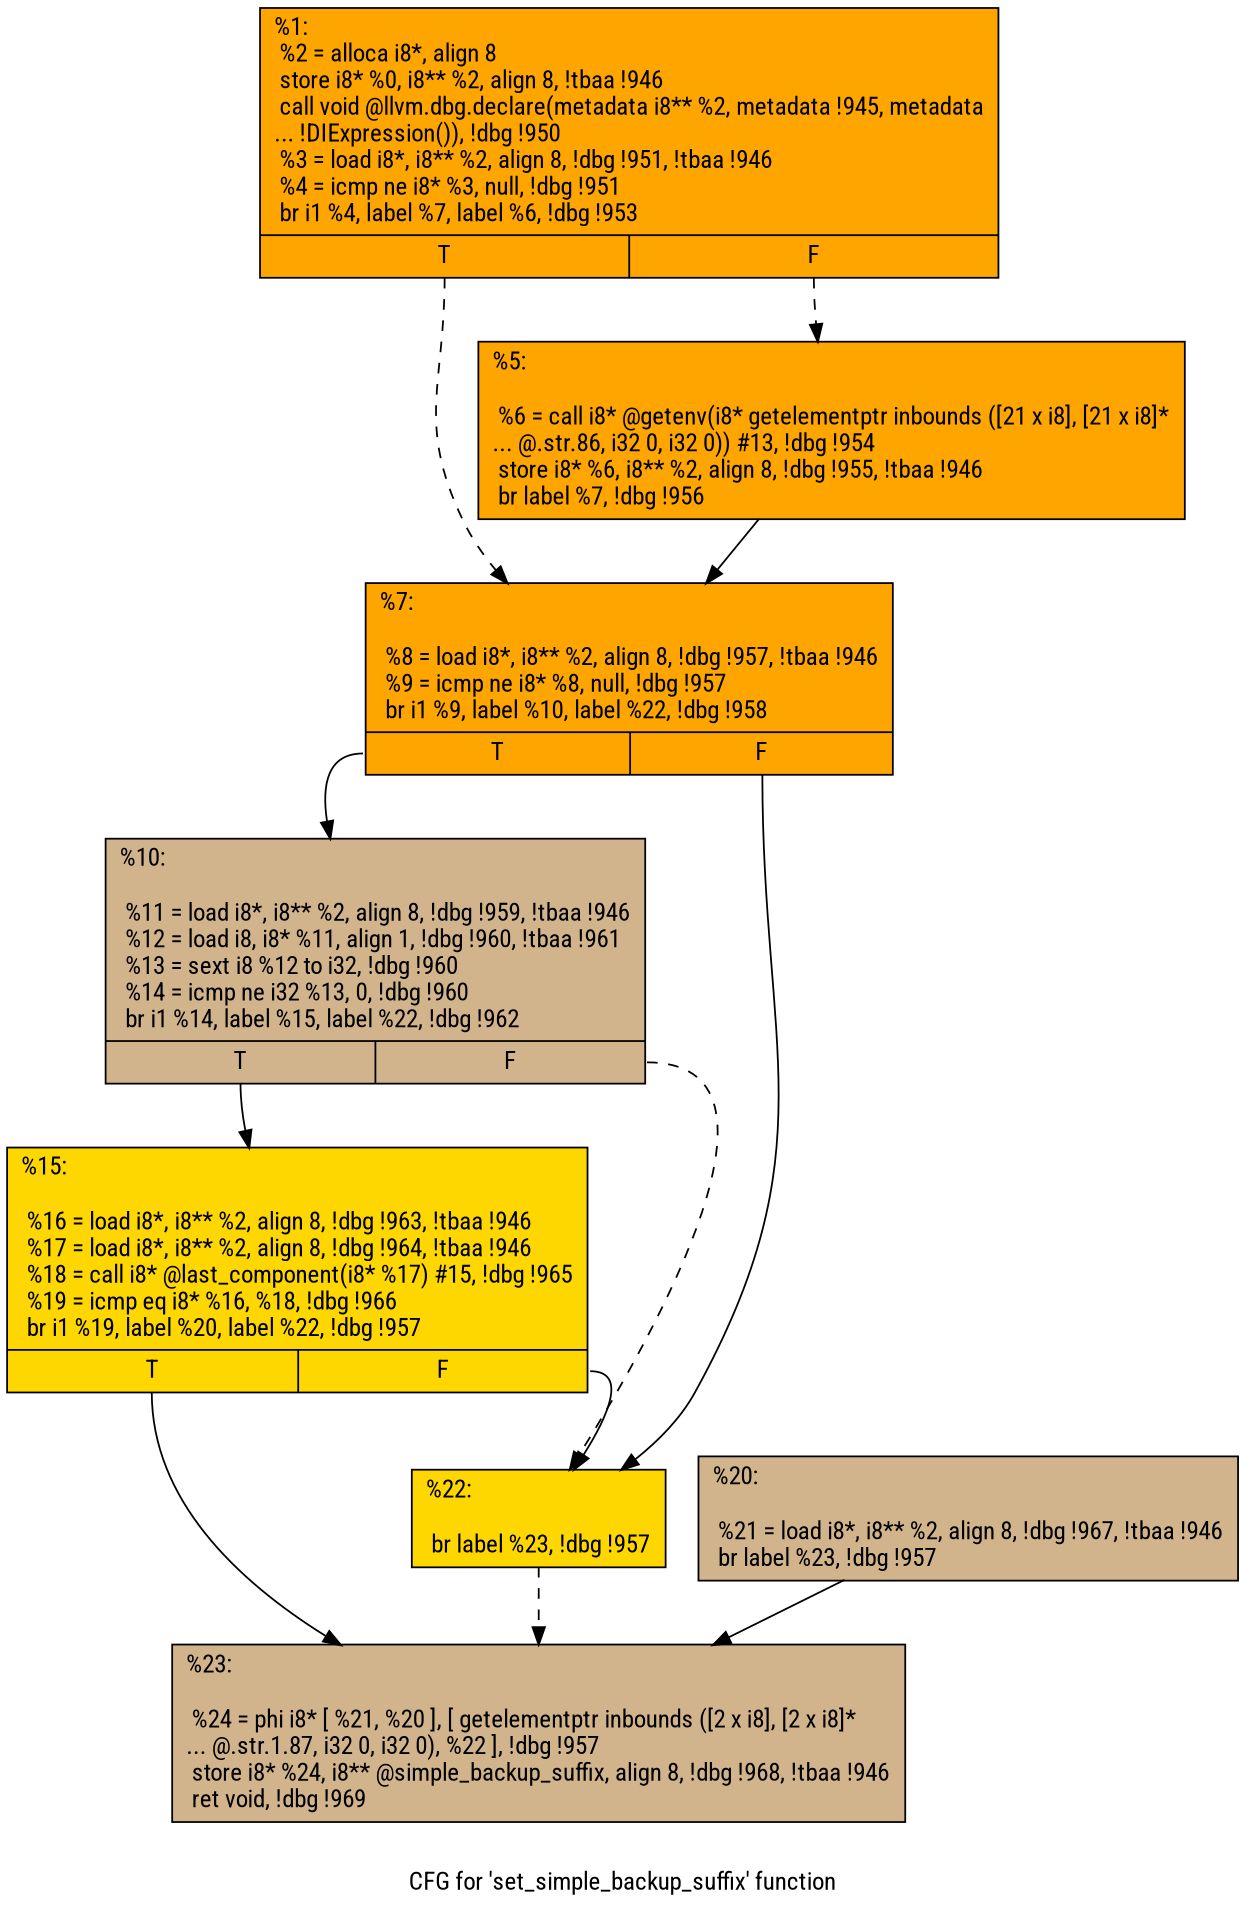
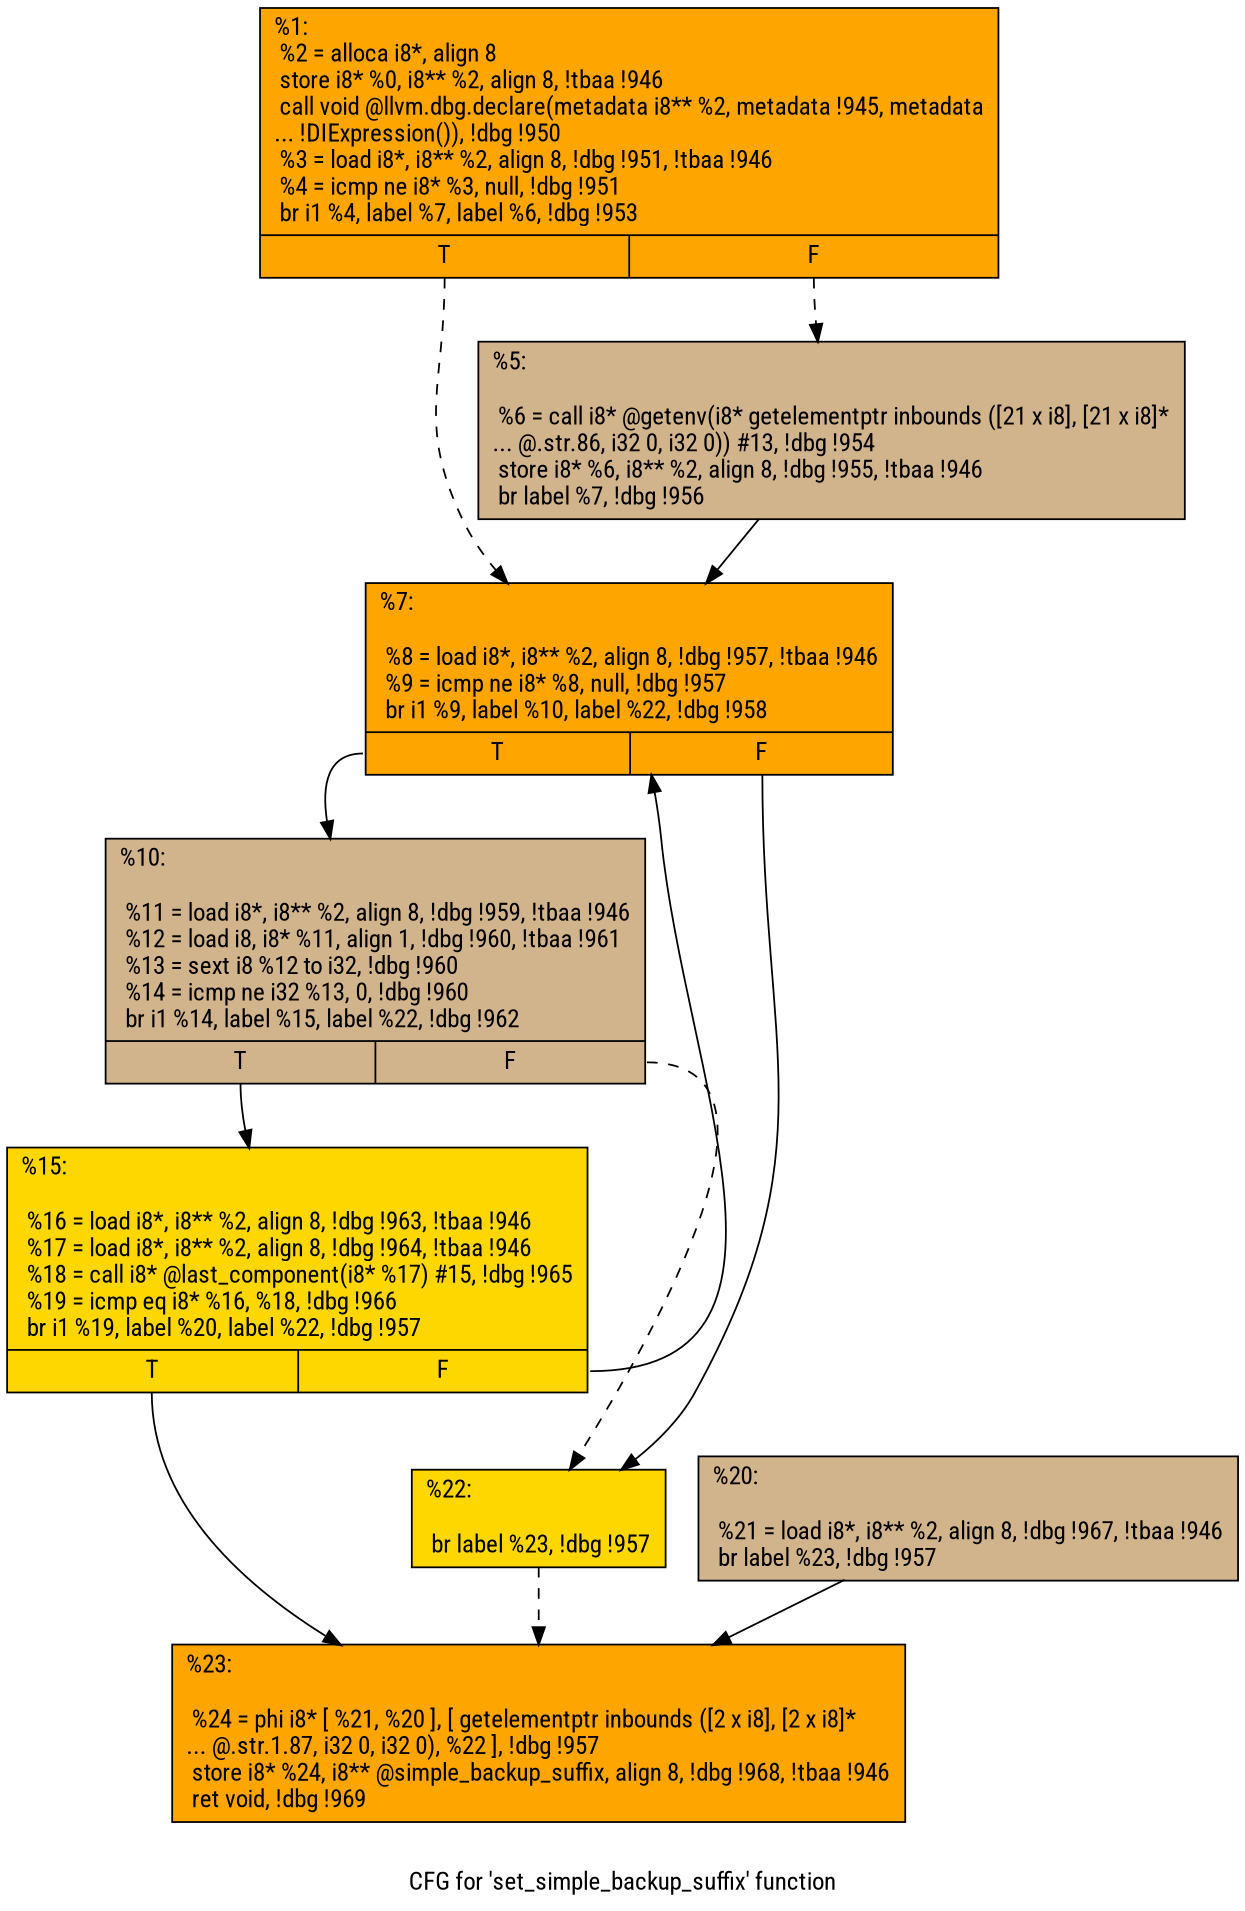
node "%5:": fillcolor orange -> tan
edge "%15:" -> "%22:": now "%15:" -> "%7:"
node "%23:": fillcolor tan -> orange
